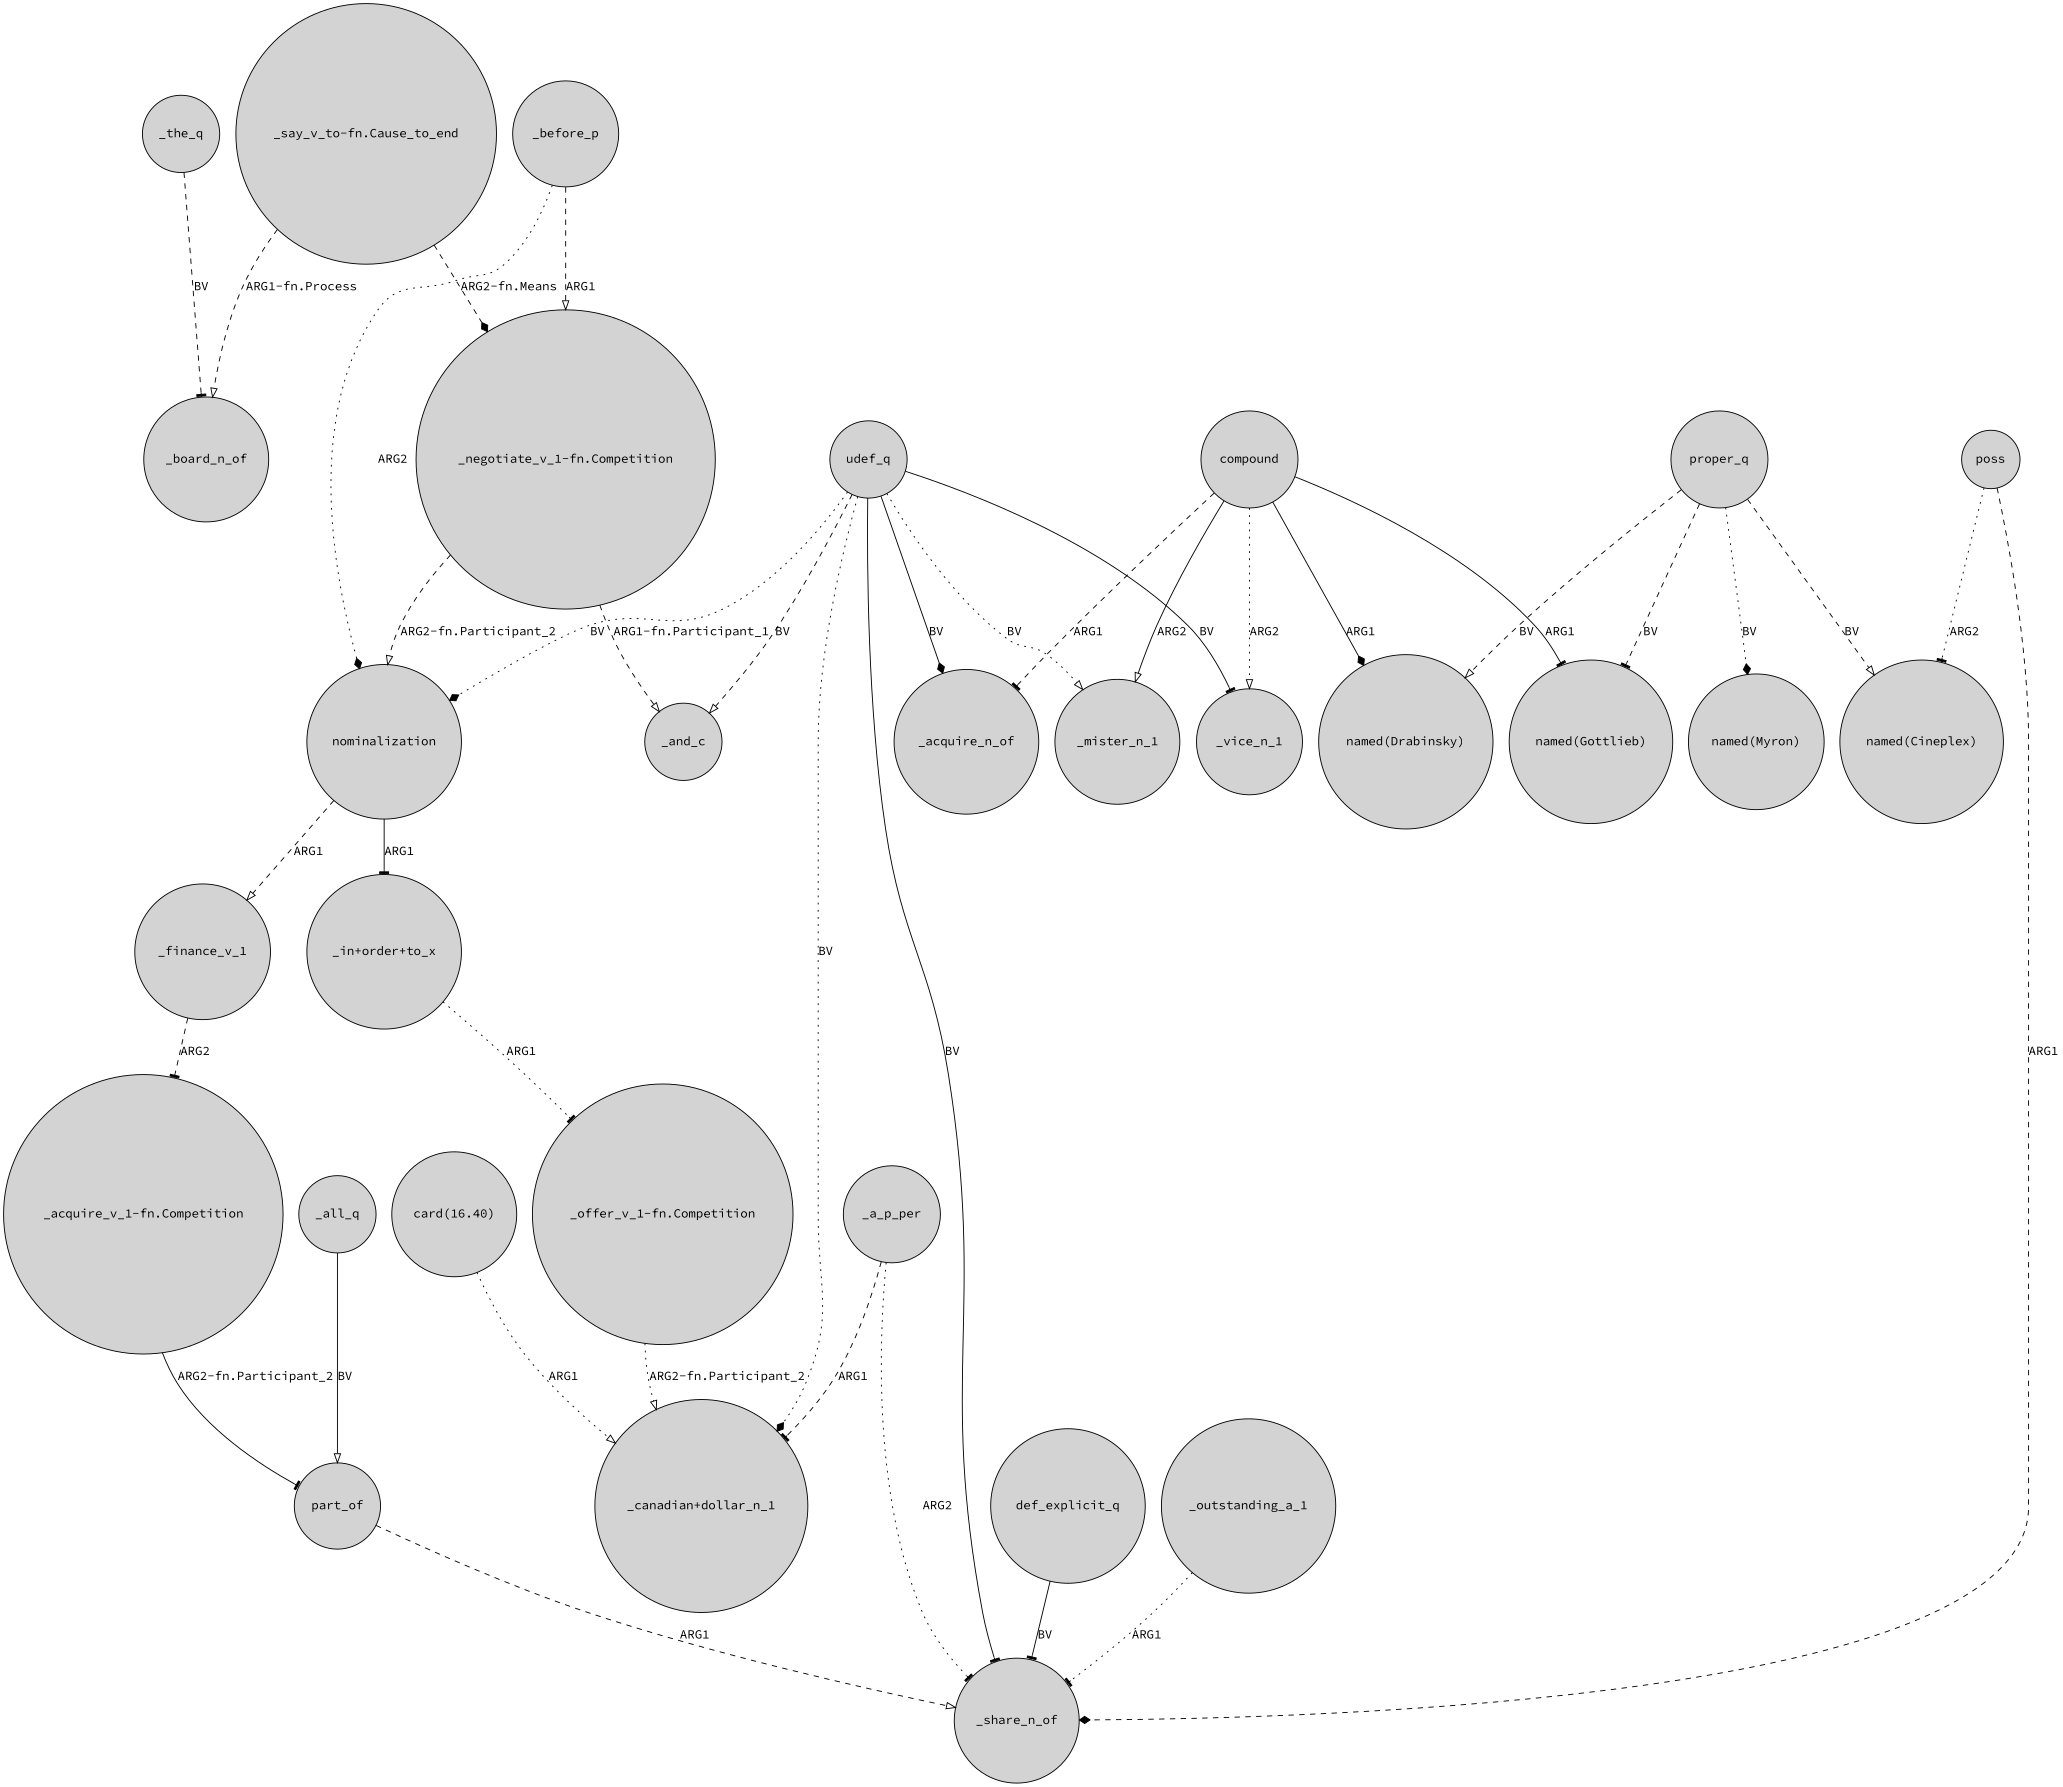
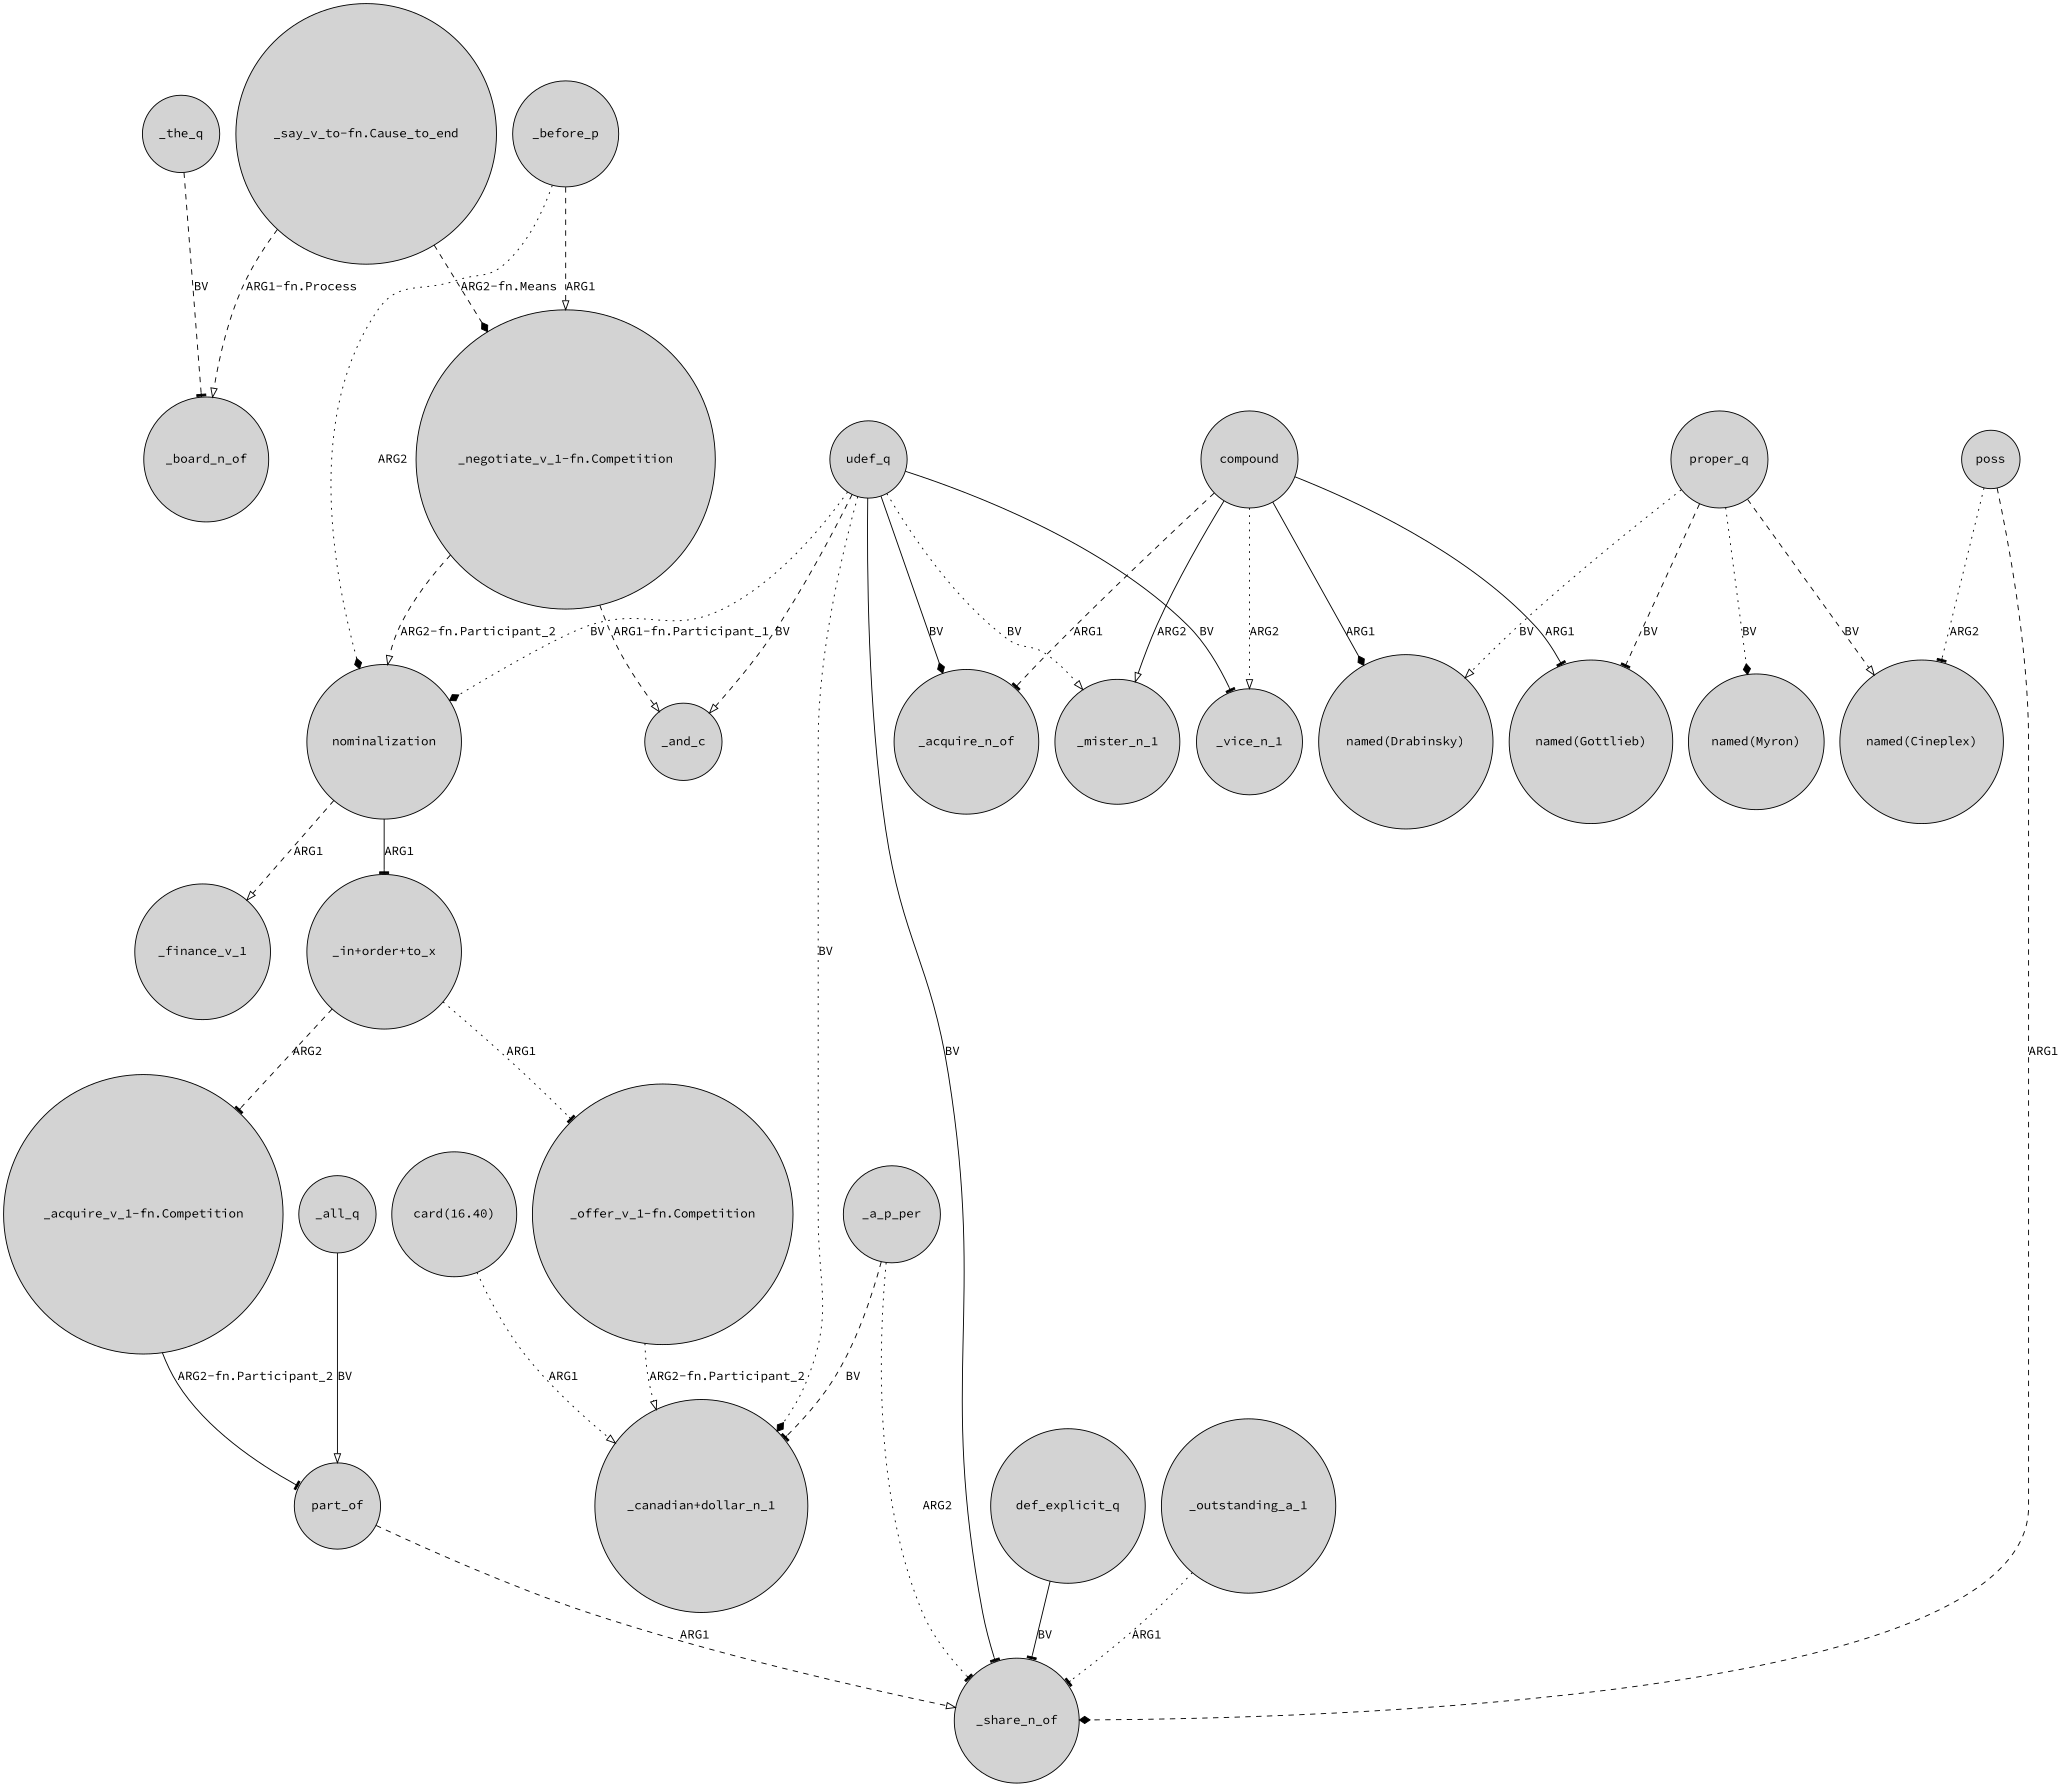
edge "proper_q" -> "named(Drabinsky)": style dashed -> dotted
edge "_finance_v_1" -> "_acquire_v_1-fn.Competition": now "_in+order+to_x" -> "_acquire_v_1-fn.Competition"
edge "_a_p_per" -> "_canadian+dollar_n_1": label "ARG1" -> "BV"
